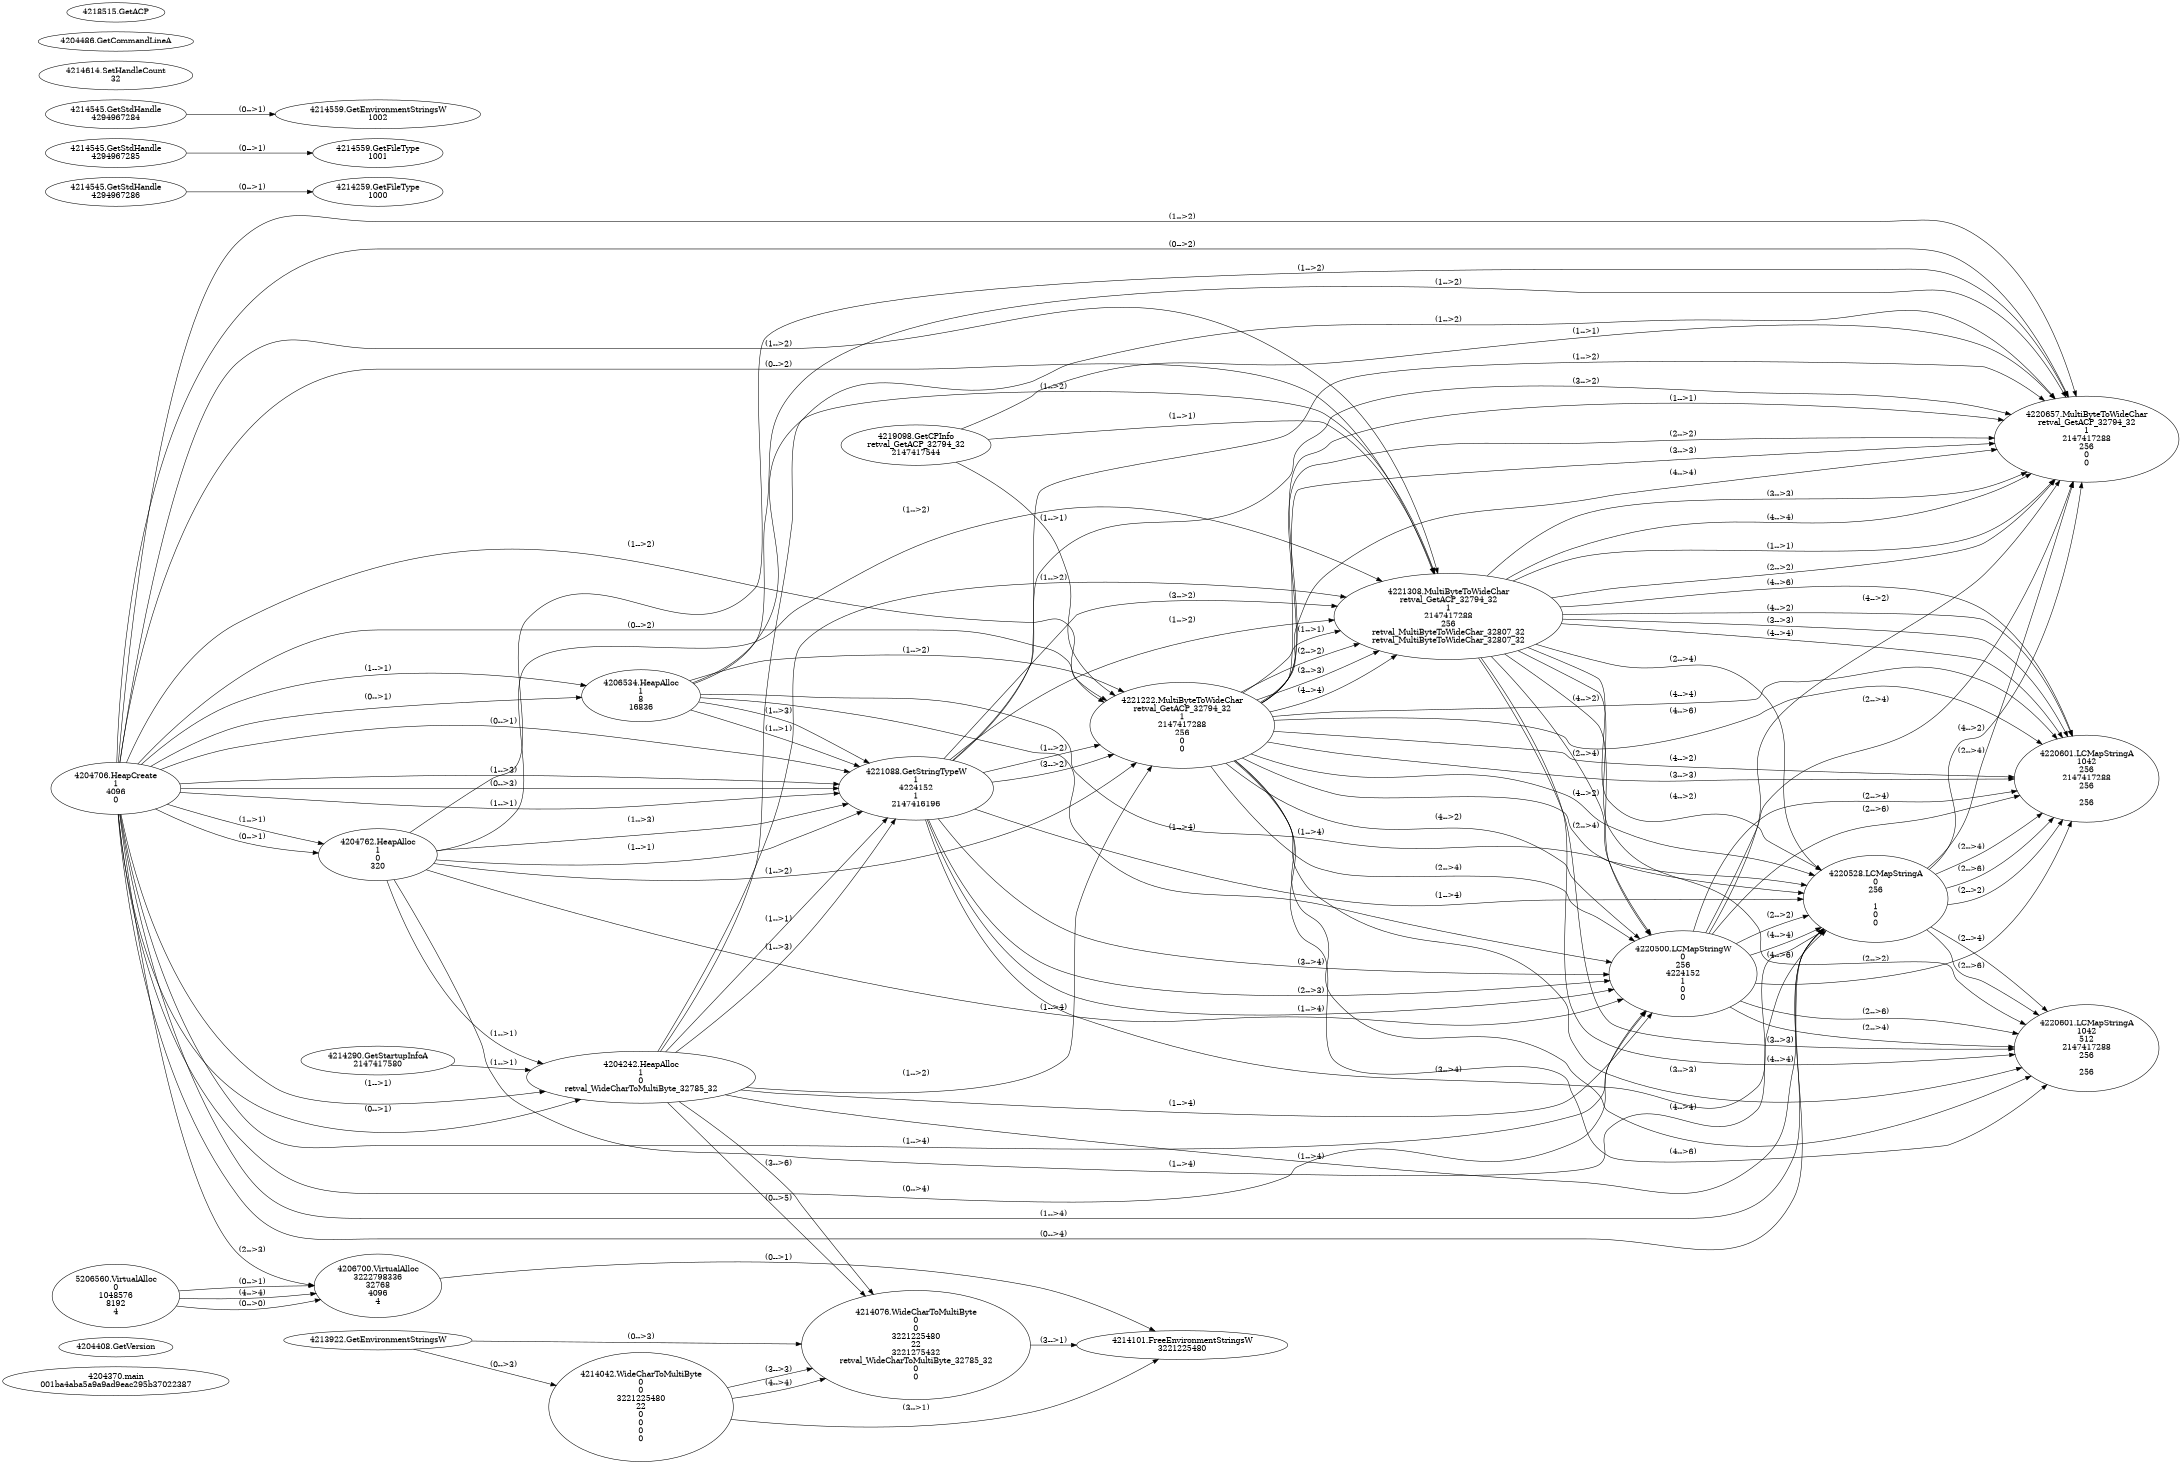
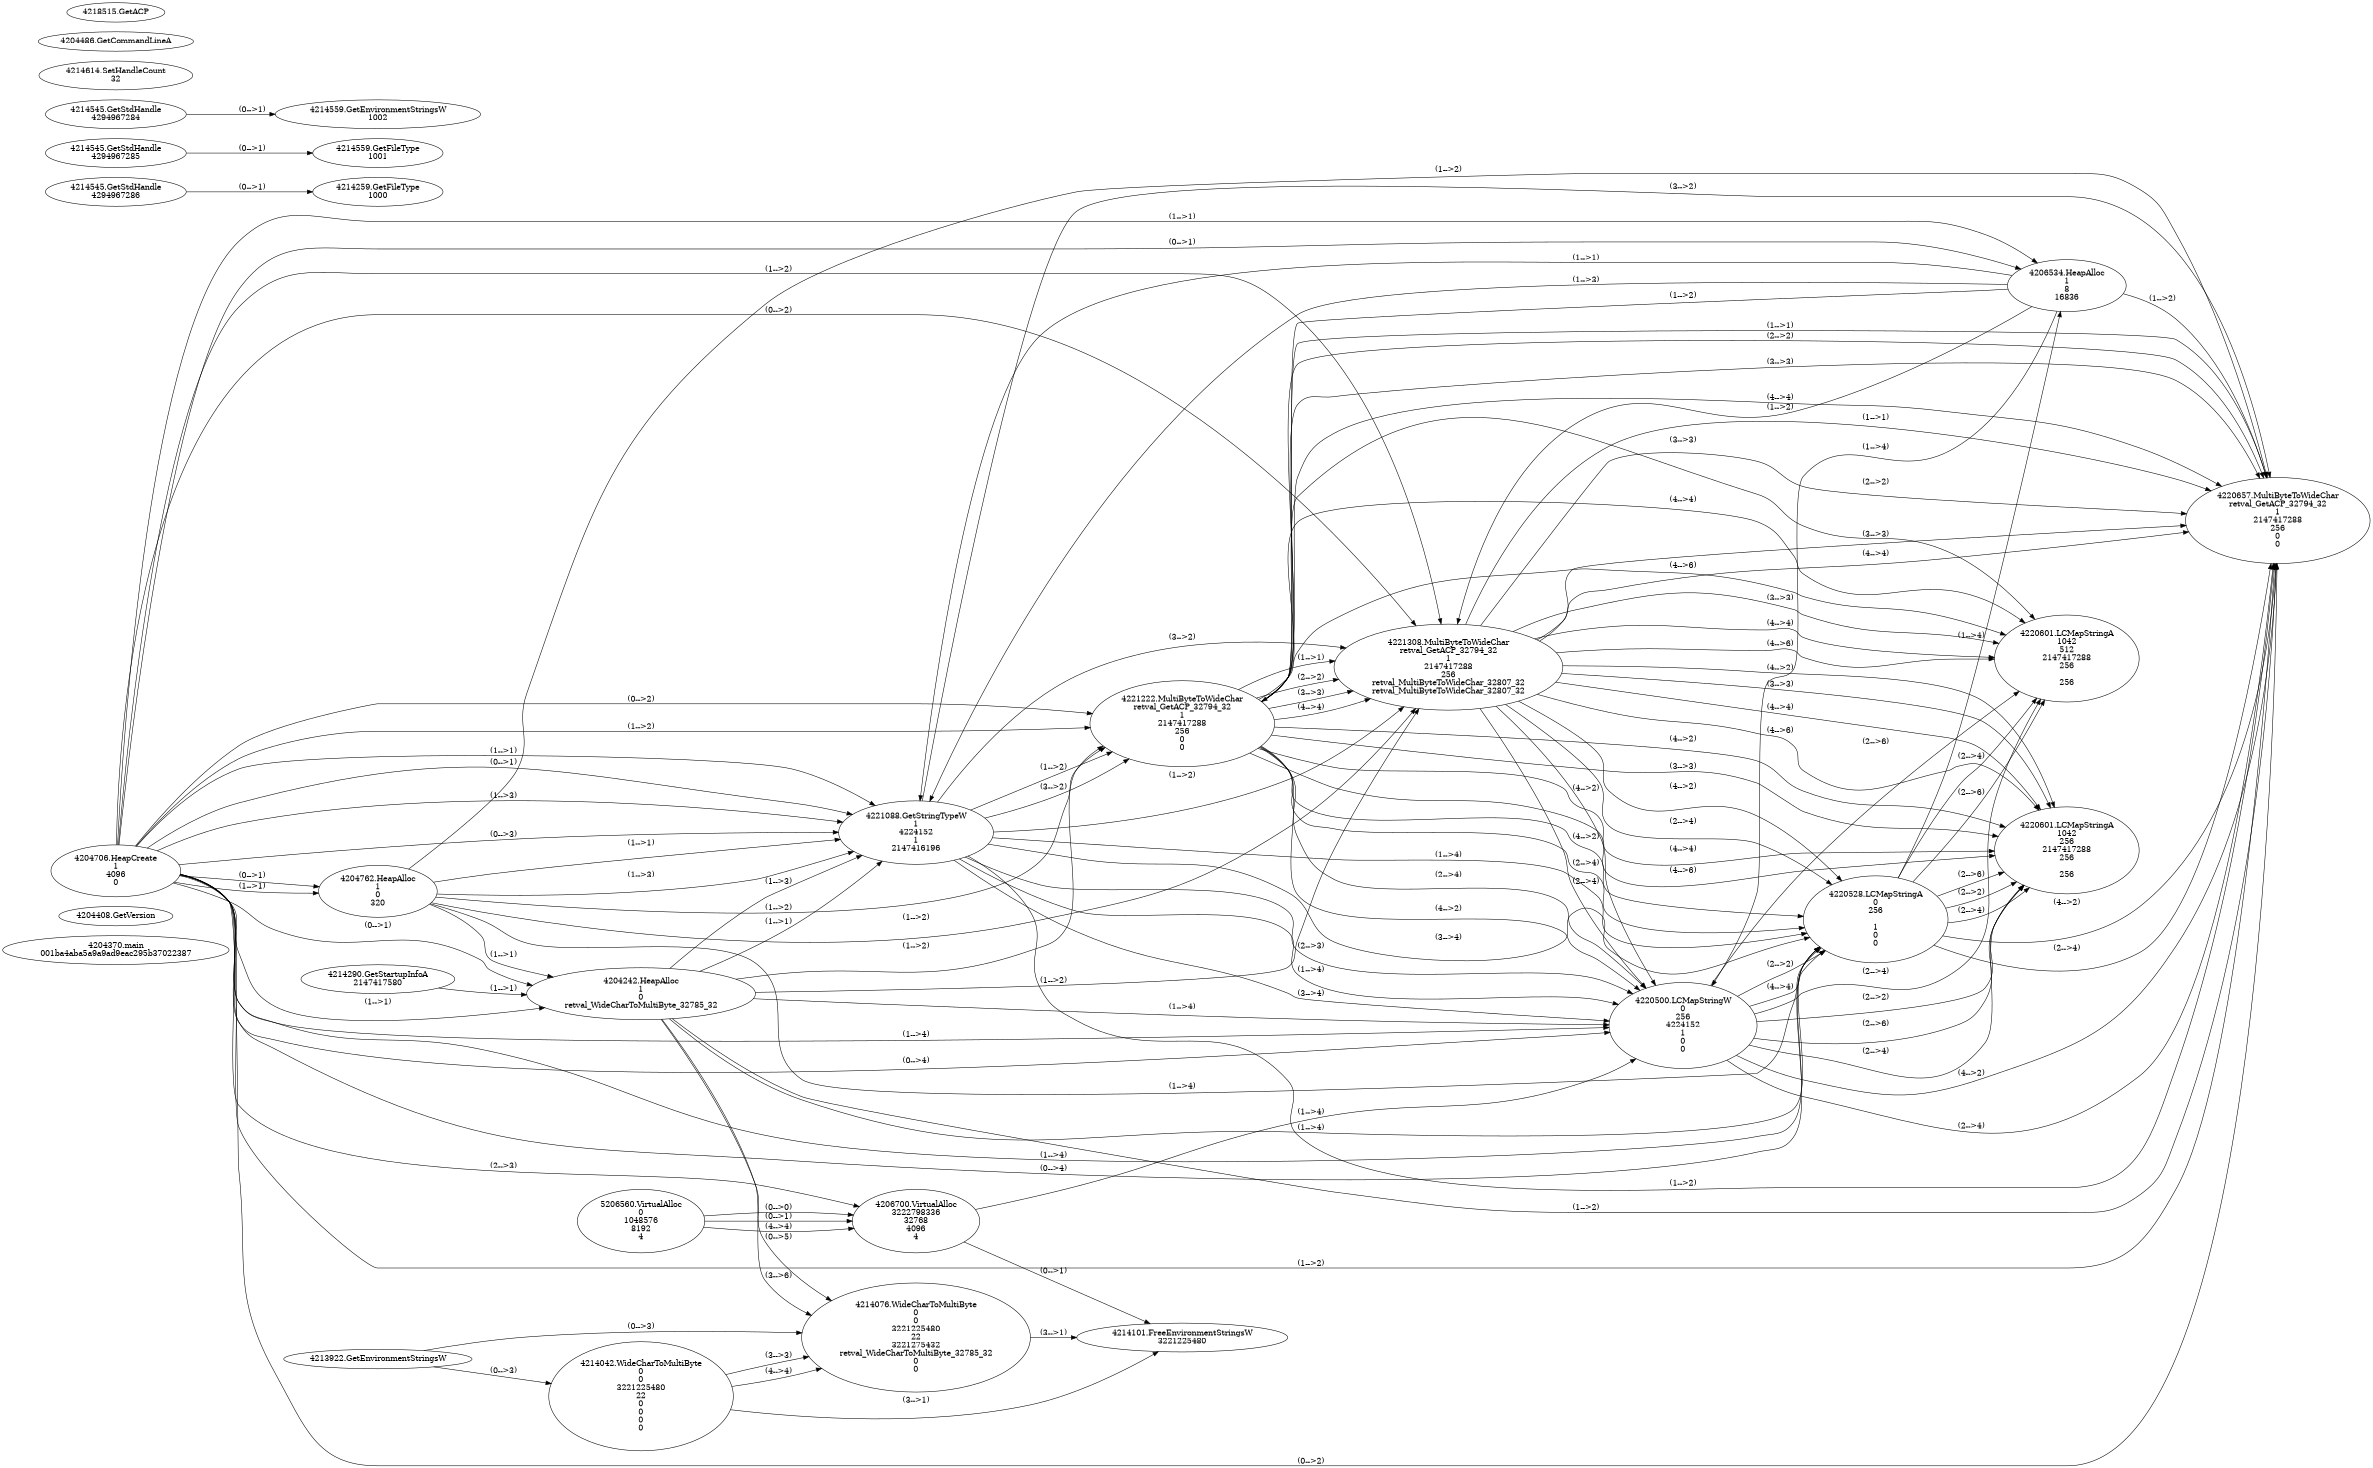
node "4219098.GetCPInfo retval_GetACP_32794_32 2147417544": removed
edge "4206534.HeapAlloc 1 8 16836" -> "4220528.LCMapStringA 0 256 1 0 0": reversed
edge "4204762.HeapAlloc 1 0 320" -> "4220500.LCMapStringW 0 256 4224152 1 0 0": now "4206700.VirtualAlloc 3222798336 32768 4096 4" -> "4220500.LCMapStringW 0 256 4224152 1 0 0"
